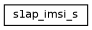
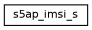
node "s1ap_imsi_s": label "s1ap_imsi_s" -> "s5ap_imsi_s"
